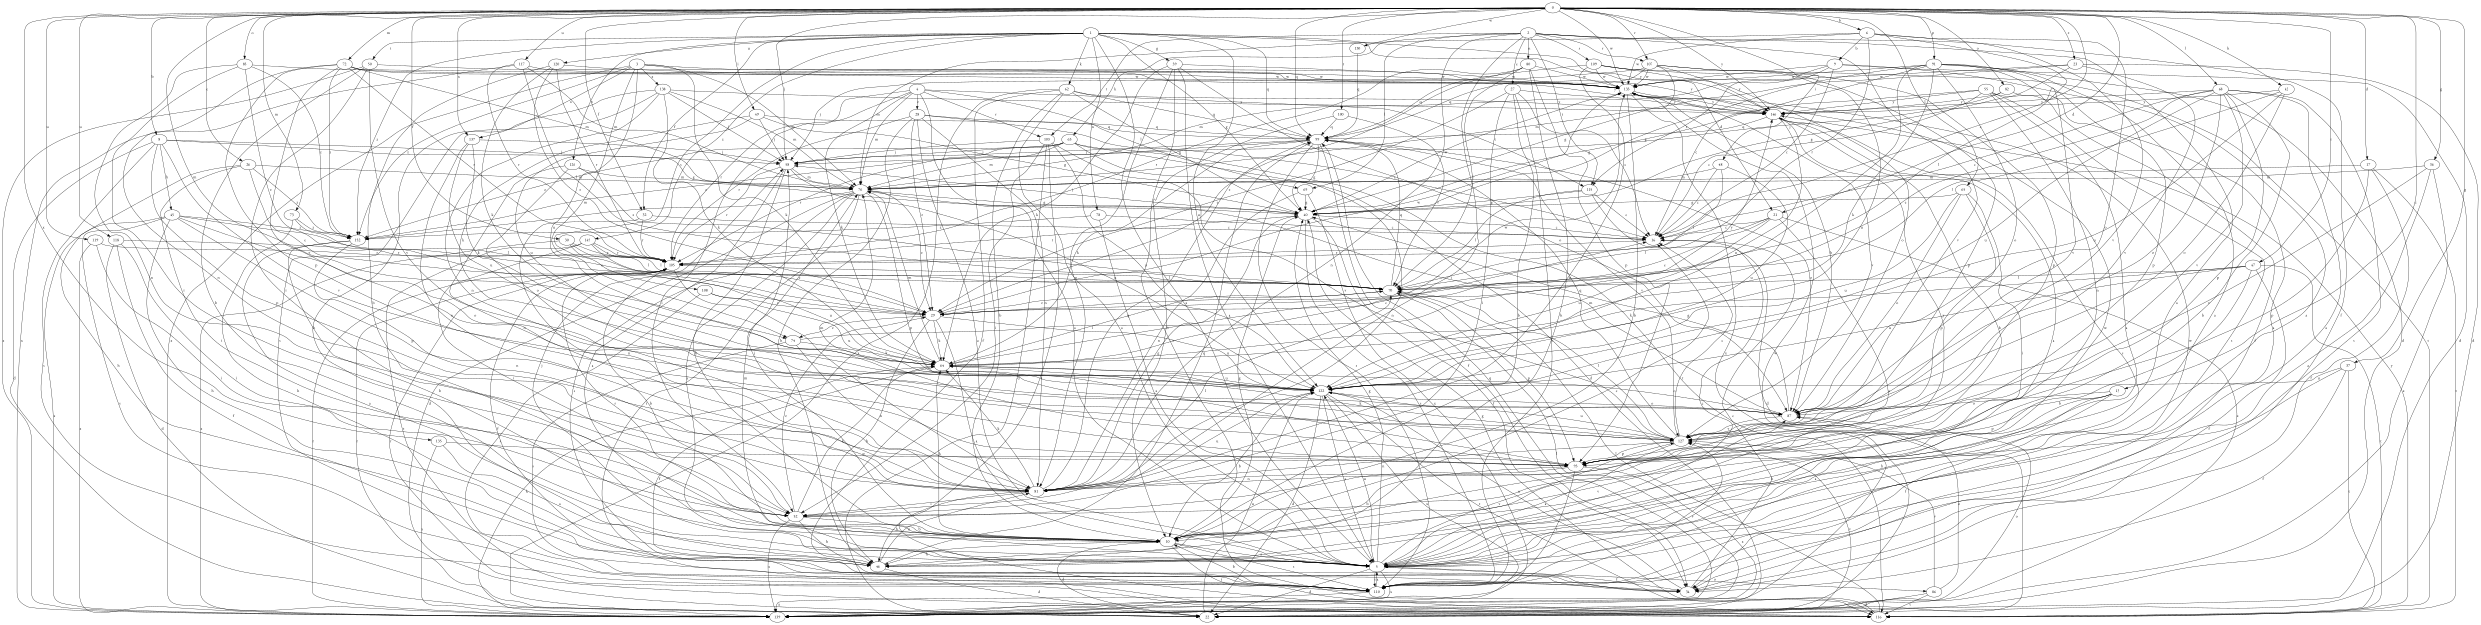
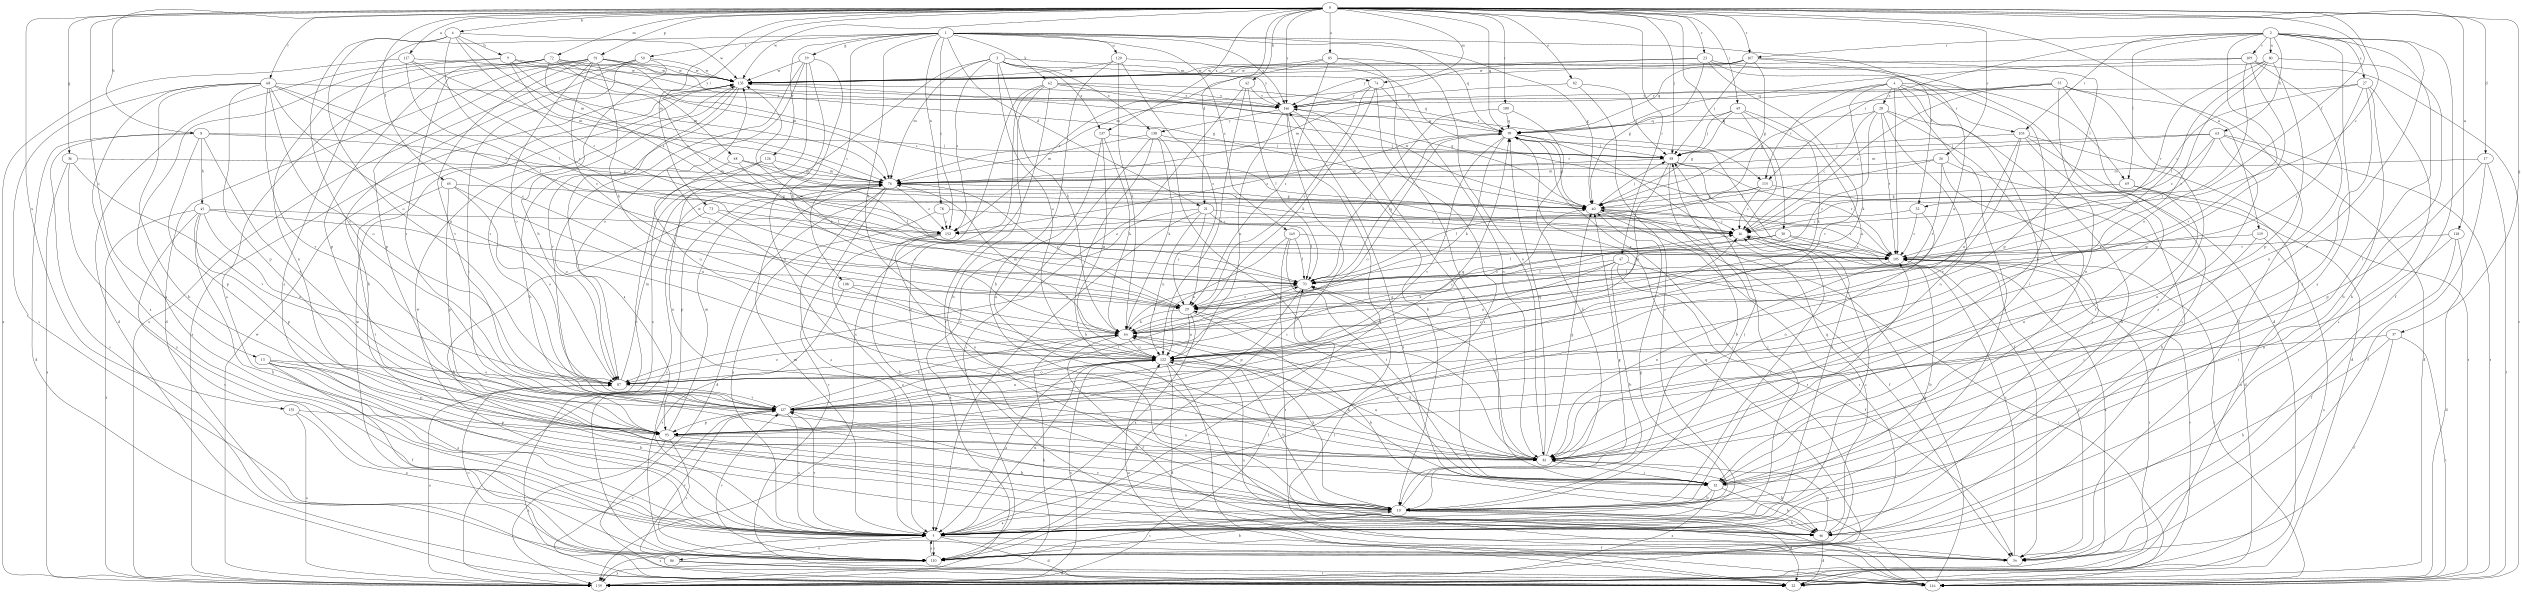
node "130": removed
edge "138" -> "146": reversed
edge "49" -> "16": added, label "c"
edge "23" -> "81": added, label "n"
edge "29" -> "74": reversed
edge "46" -> "87": now "46" -> "127"
